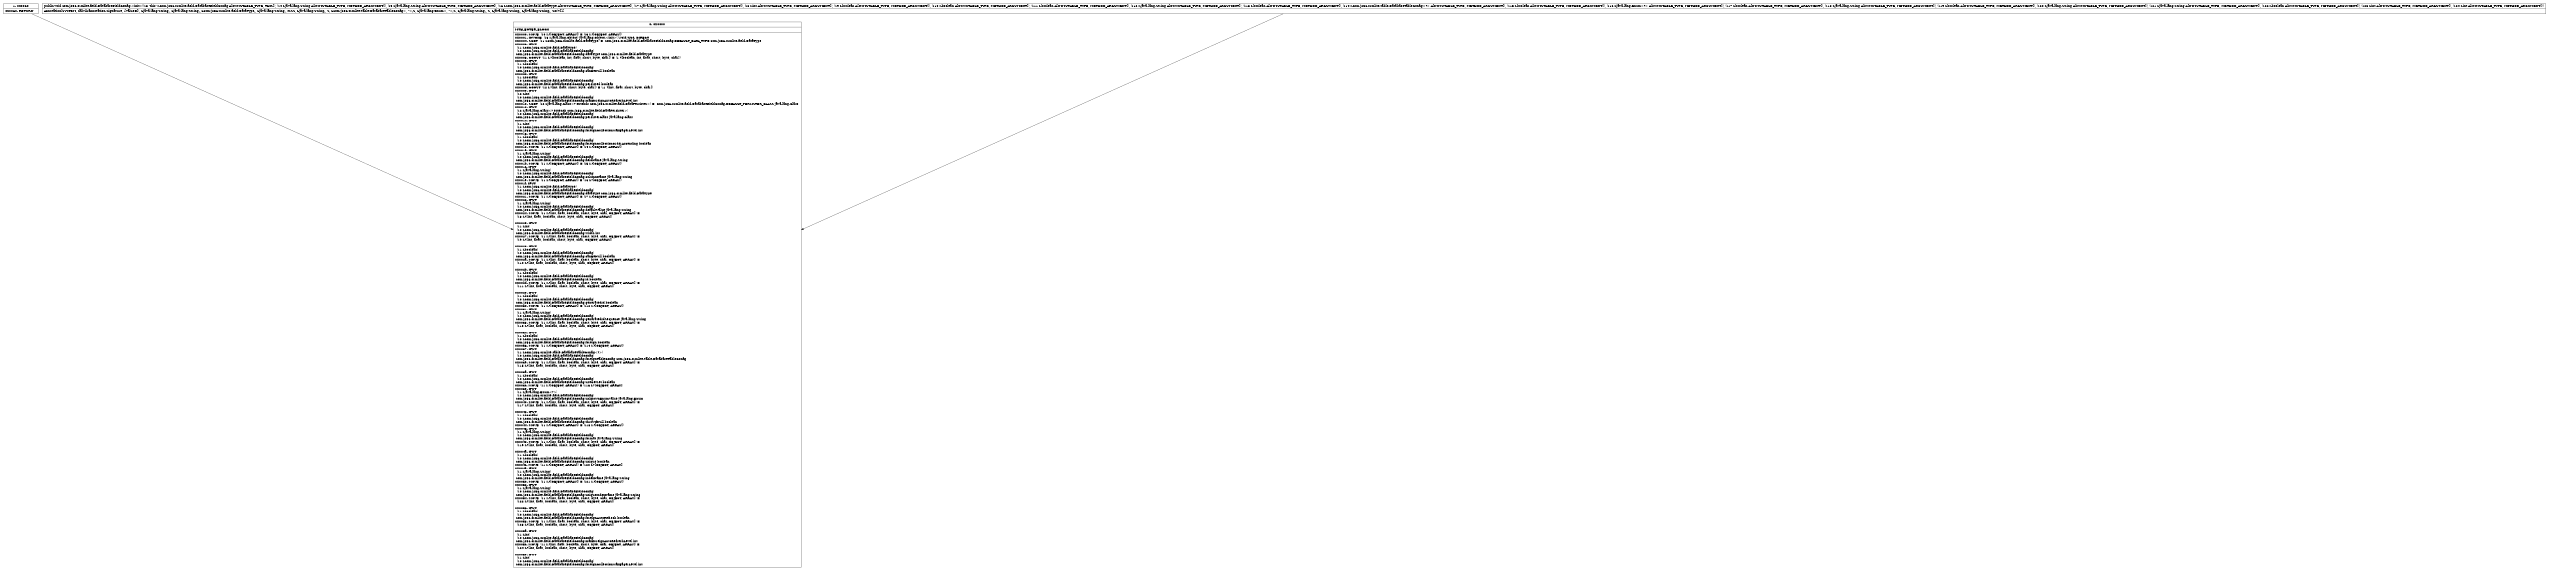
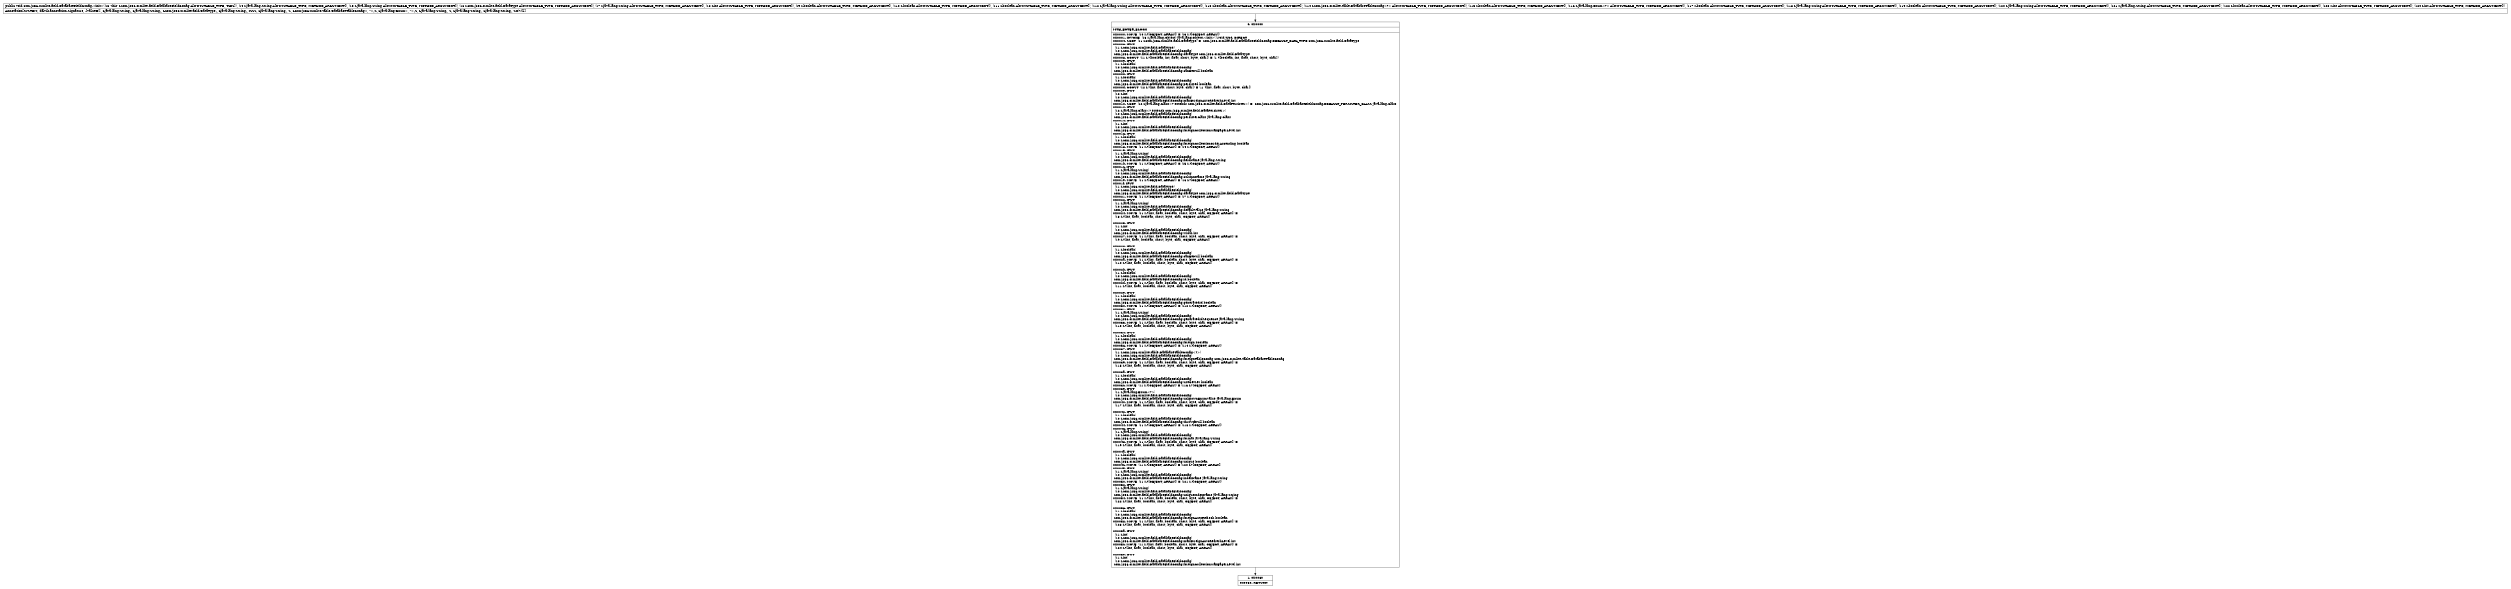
edge "1: 0x0060" -> "0: 0x0000": reversed
